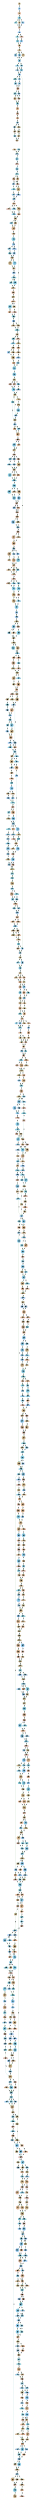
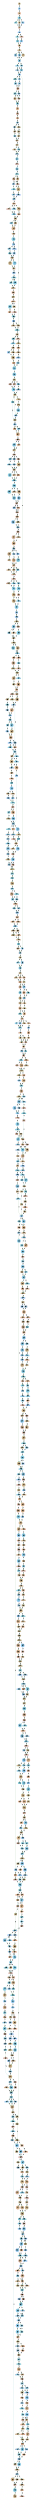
node "S70": added
